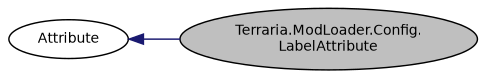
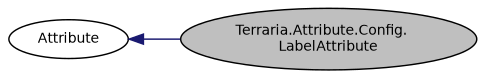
node "Terraria.ModLoader.Config. LabelAttribute": label "Terraria.ModLoader.Config. LabelAttribute" -> "Terraria.Attribute.Config. LabelAttribute"
